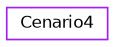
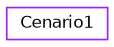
node "Cenario4": label "Cenario4" -> "Cenario1"
